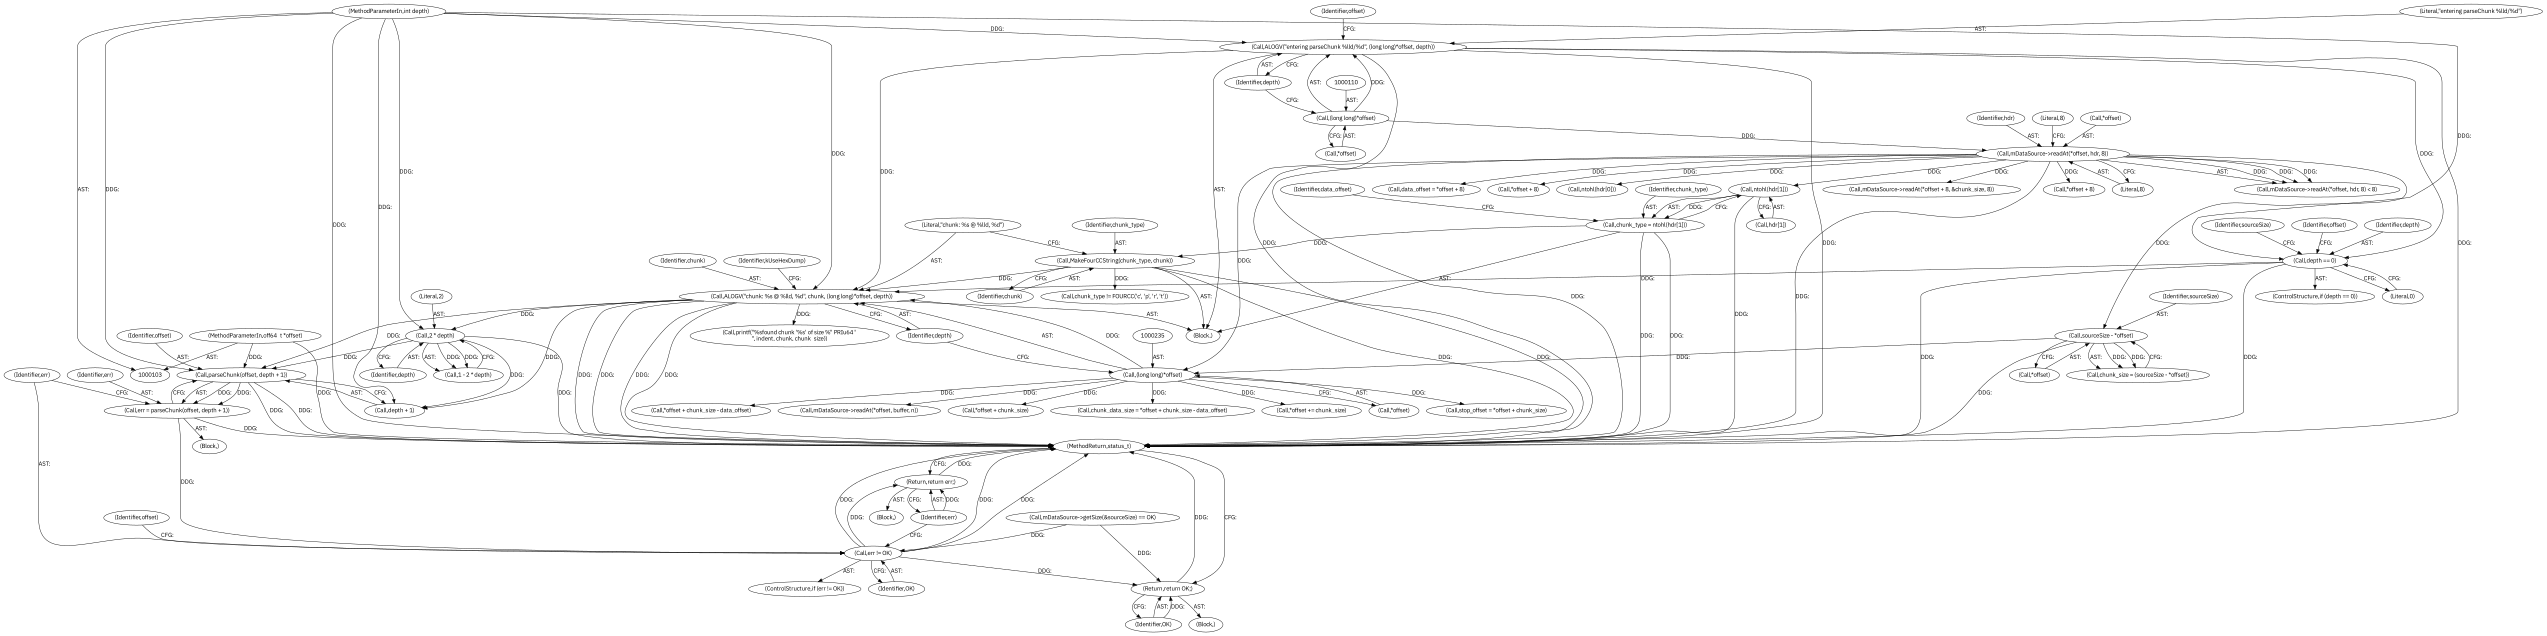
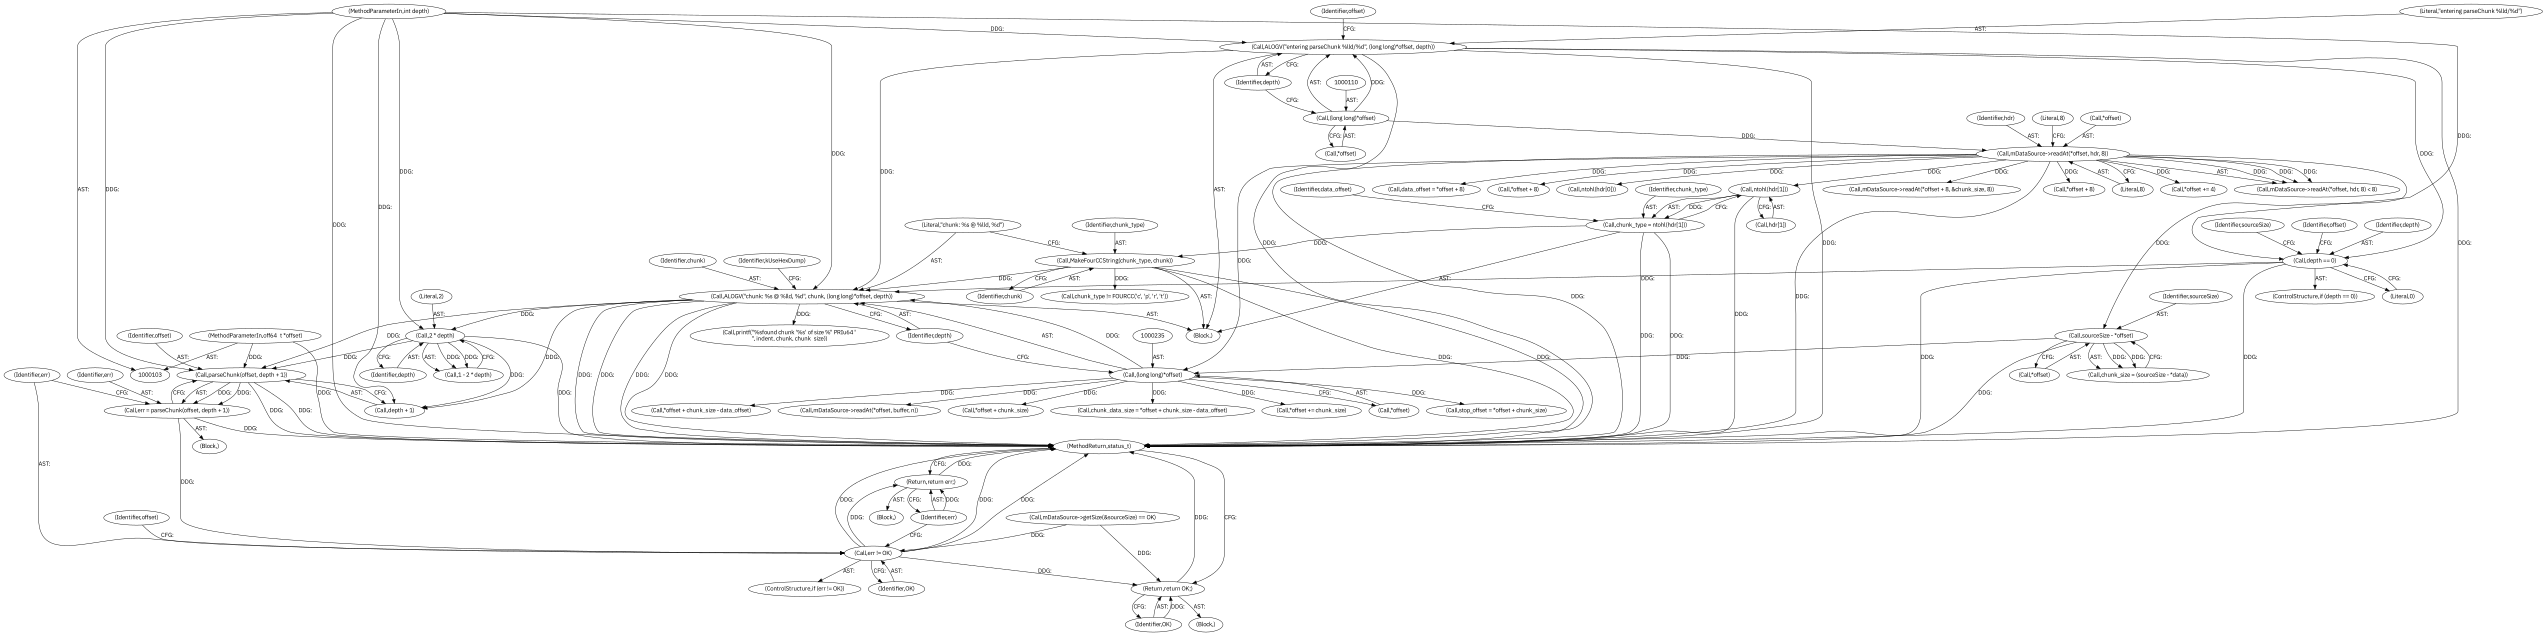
node "(Call,*offset += 4)": added
node "(Call,chunk_size = (sourceSize - *offset))": label "(Call,chunk_size = (sourceSize - *offset))" -> "(Call,chunk_size = (sourceSize - *data))"
